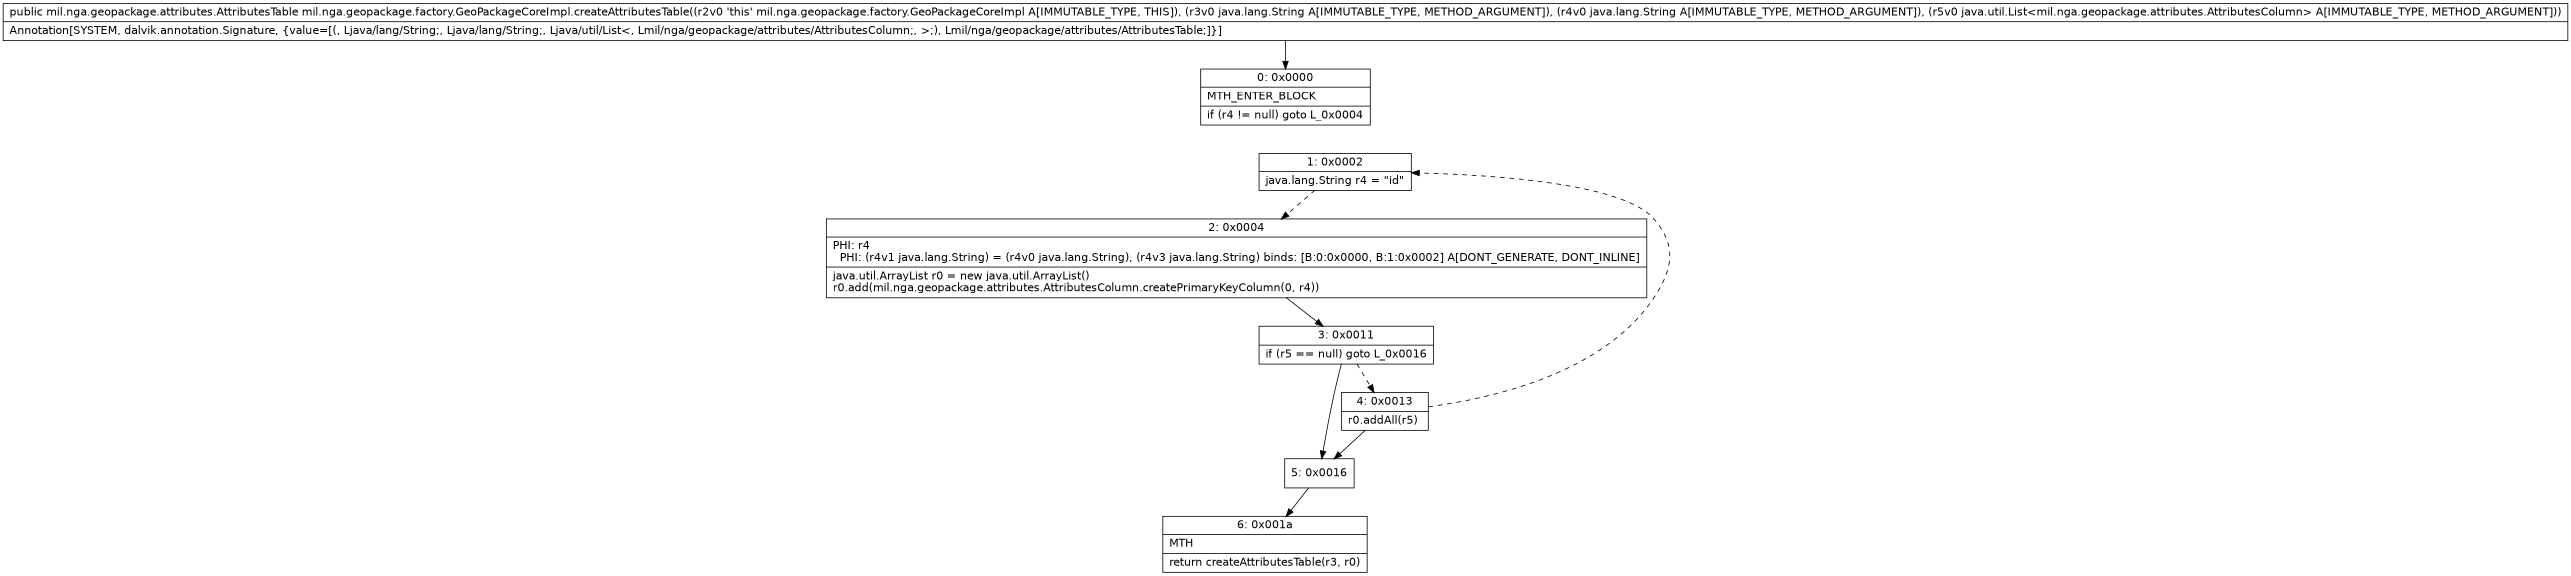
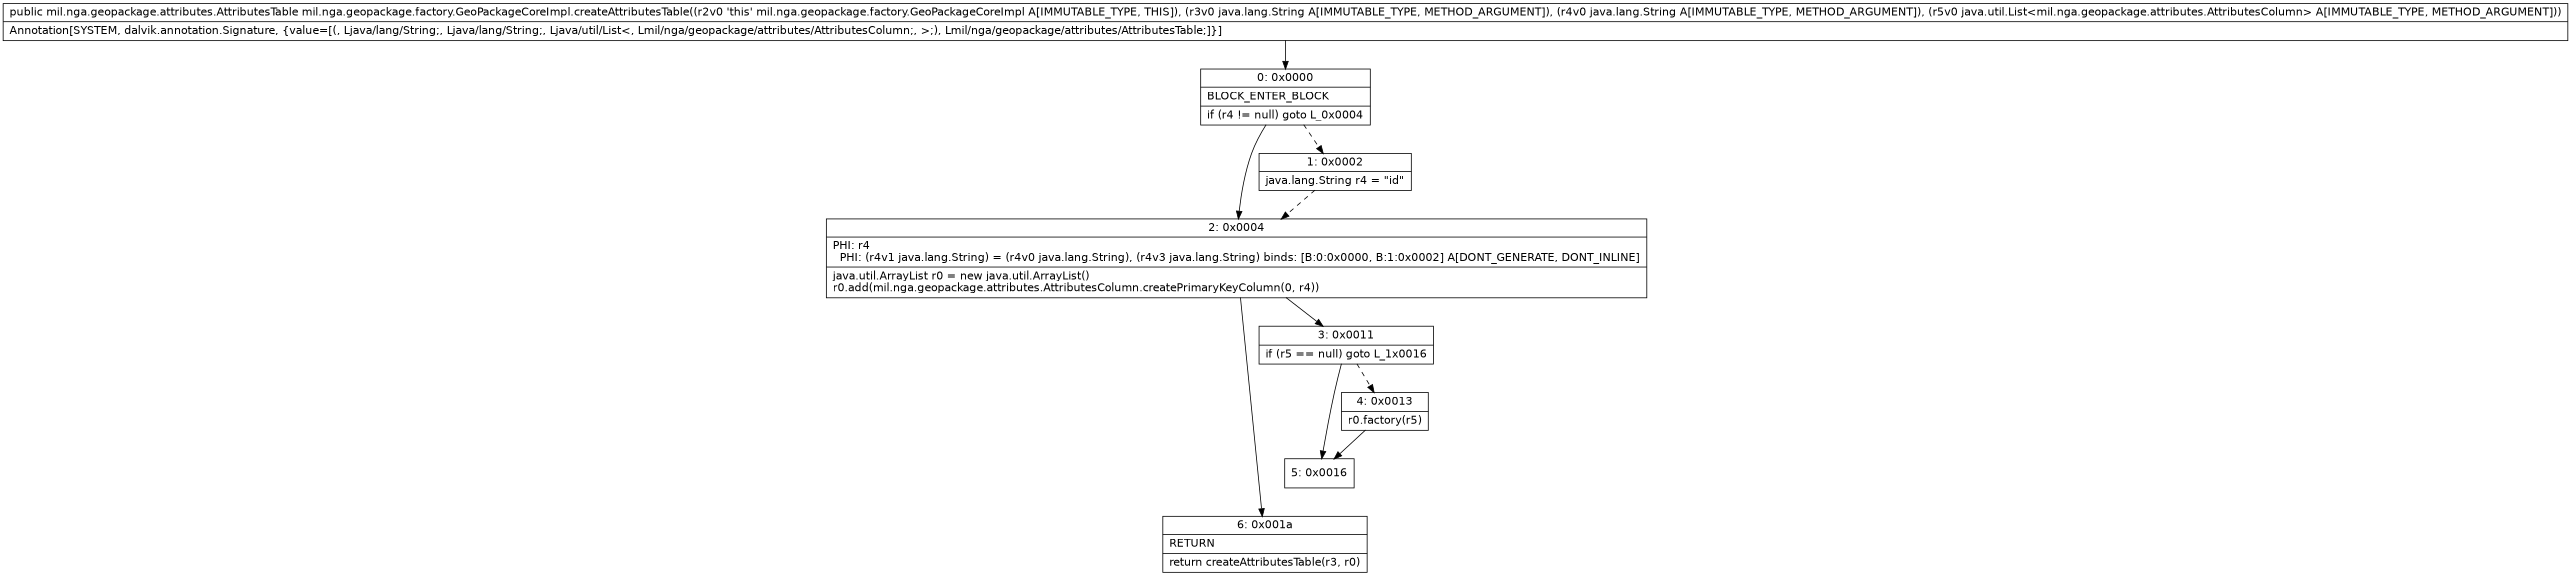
node "0: 0x0000": text "MTH_ENTER_BLOCK" -> "BLOCK_ENTER_BLOCK"
edge "0: 0x0000" -> "2: 0x0004": added
edge "4: 0x0013" -> "1: 0x0002": now "0: 0x0000" -> "1: 0x0002"
node "3: 0x0011": text "if (r5 == null) goto L_0x0016" -> "if (r5 == null) goto L_1x0016"
node "4: 0x0013": text "r0.addAll(r5)" -> "r0.factory(r5)"
edge "5: 0x0016" -> "6: 0x001a": now "2: 0x0004" -> "6: 0x001a"
node "6: 0x001a": text "MTH" -> "RETURN"
